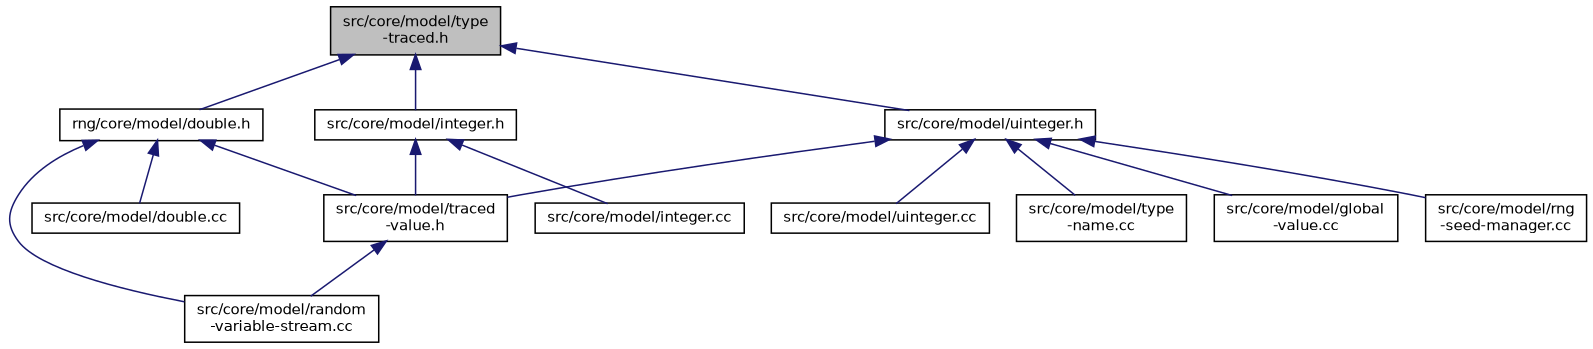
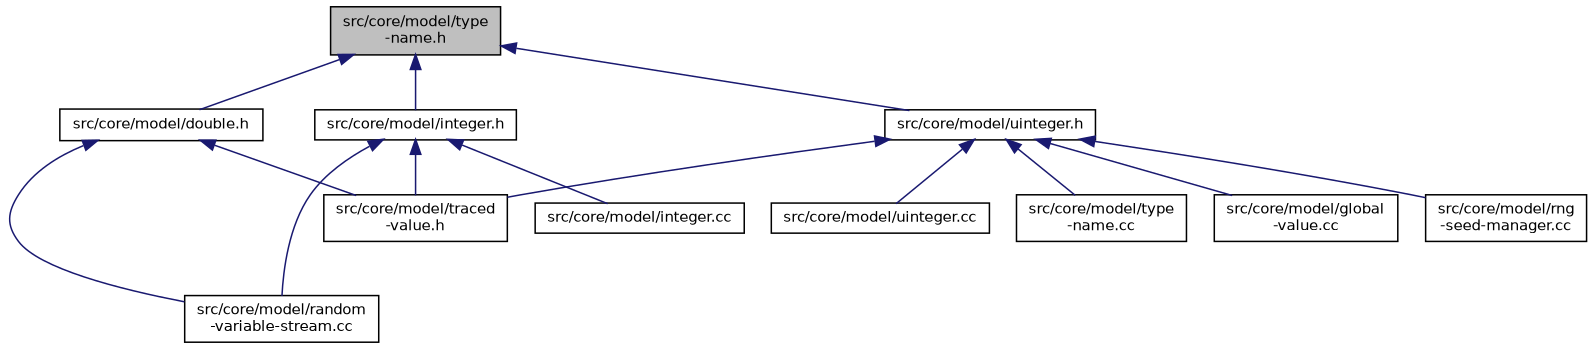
node "src/core/model/type -traced.h": label "src/core/model/type -traced.h" -> "src/core/model/type -name.h"
node "rng/core/model/double.h": label "rng/core/model/double.h" -> "src/core/model/double.h"
node "src/core/model/double.cc": removed
edge "src/core/model/random -variable-stream.cc" -> "src/core/model/traced -value.h": now "src/core/model/random -variable-stream.cc" -> "src/core/model/integer.h"
